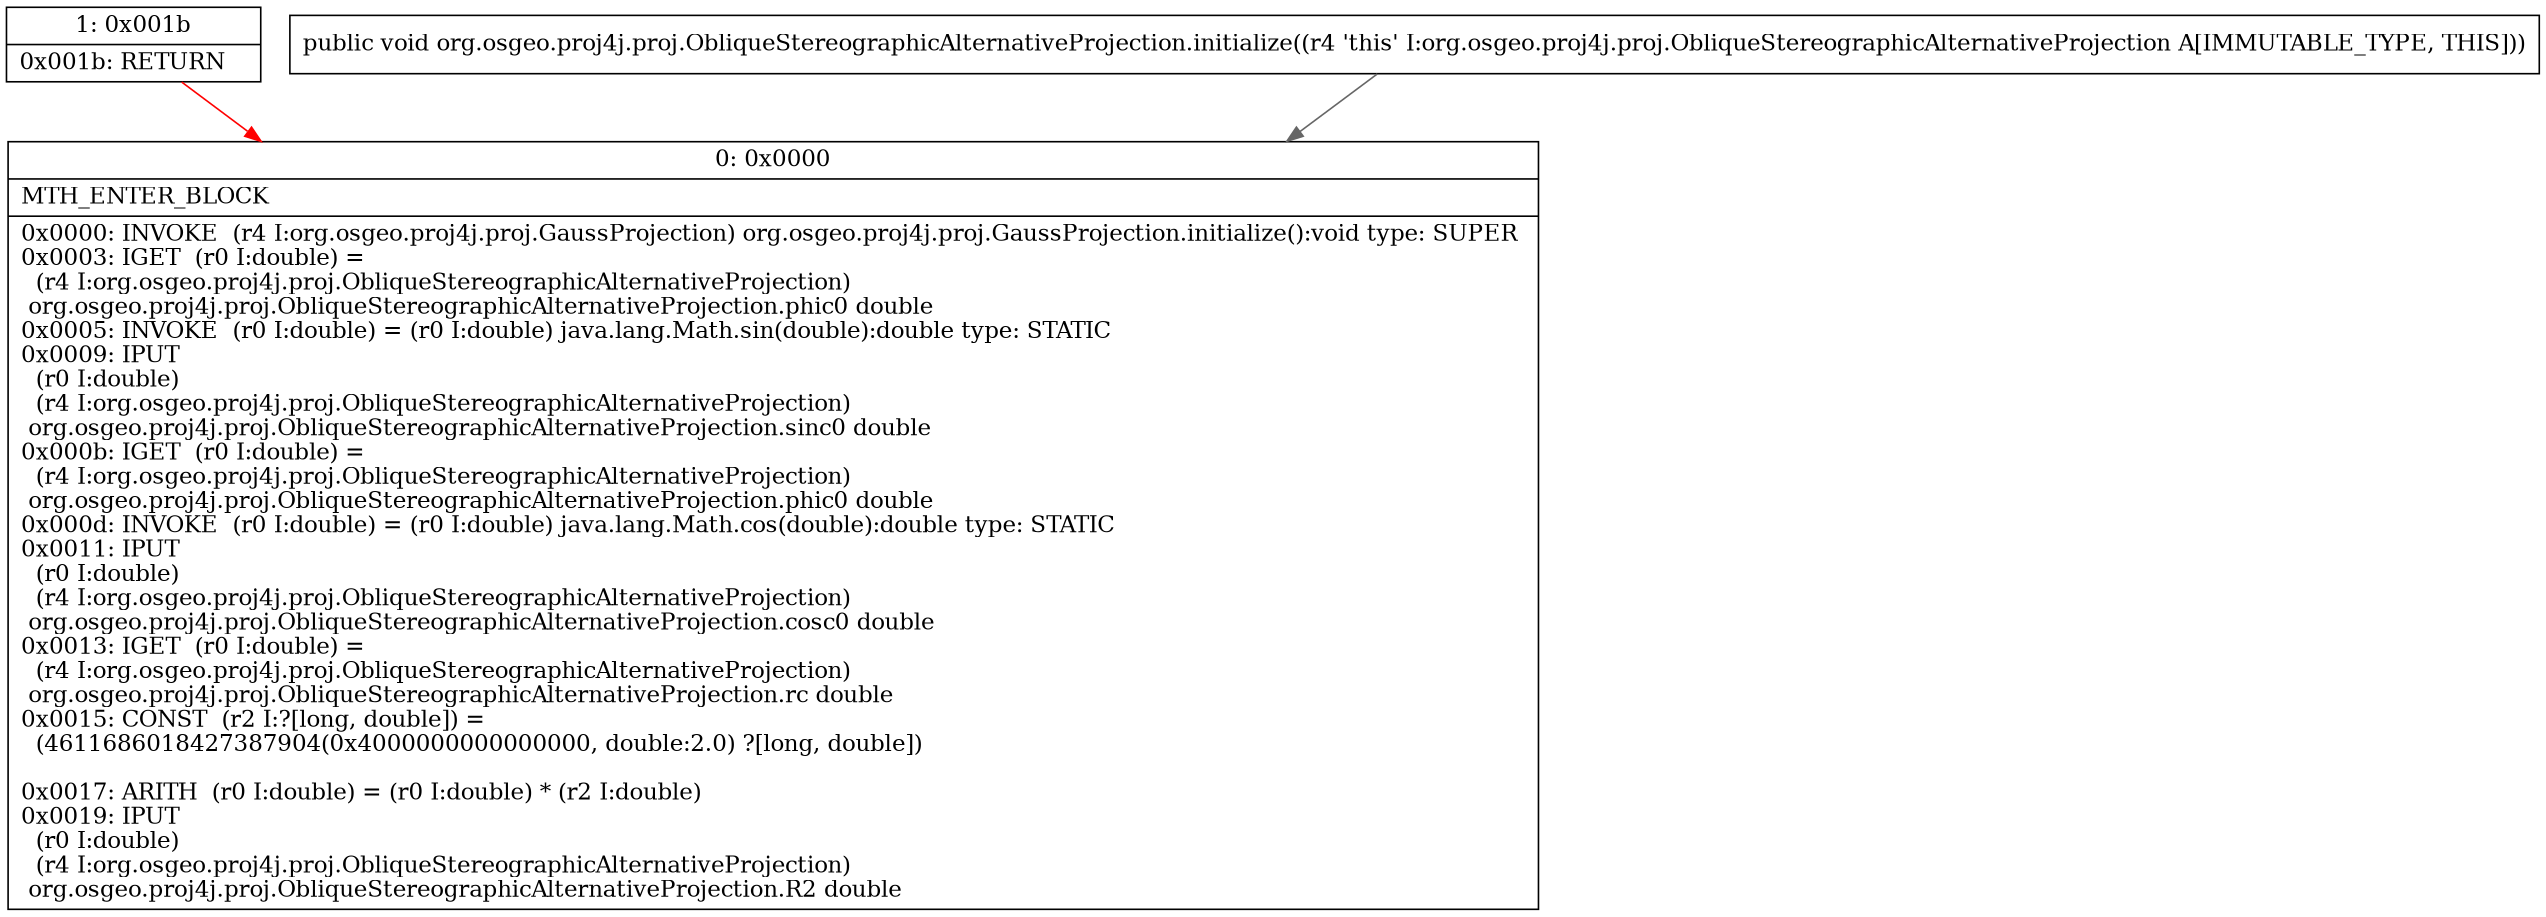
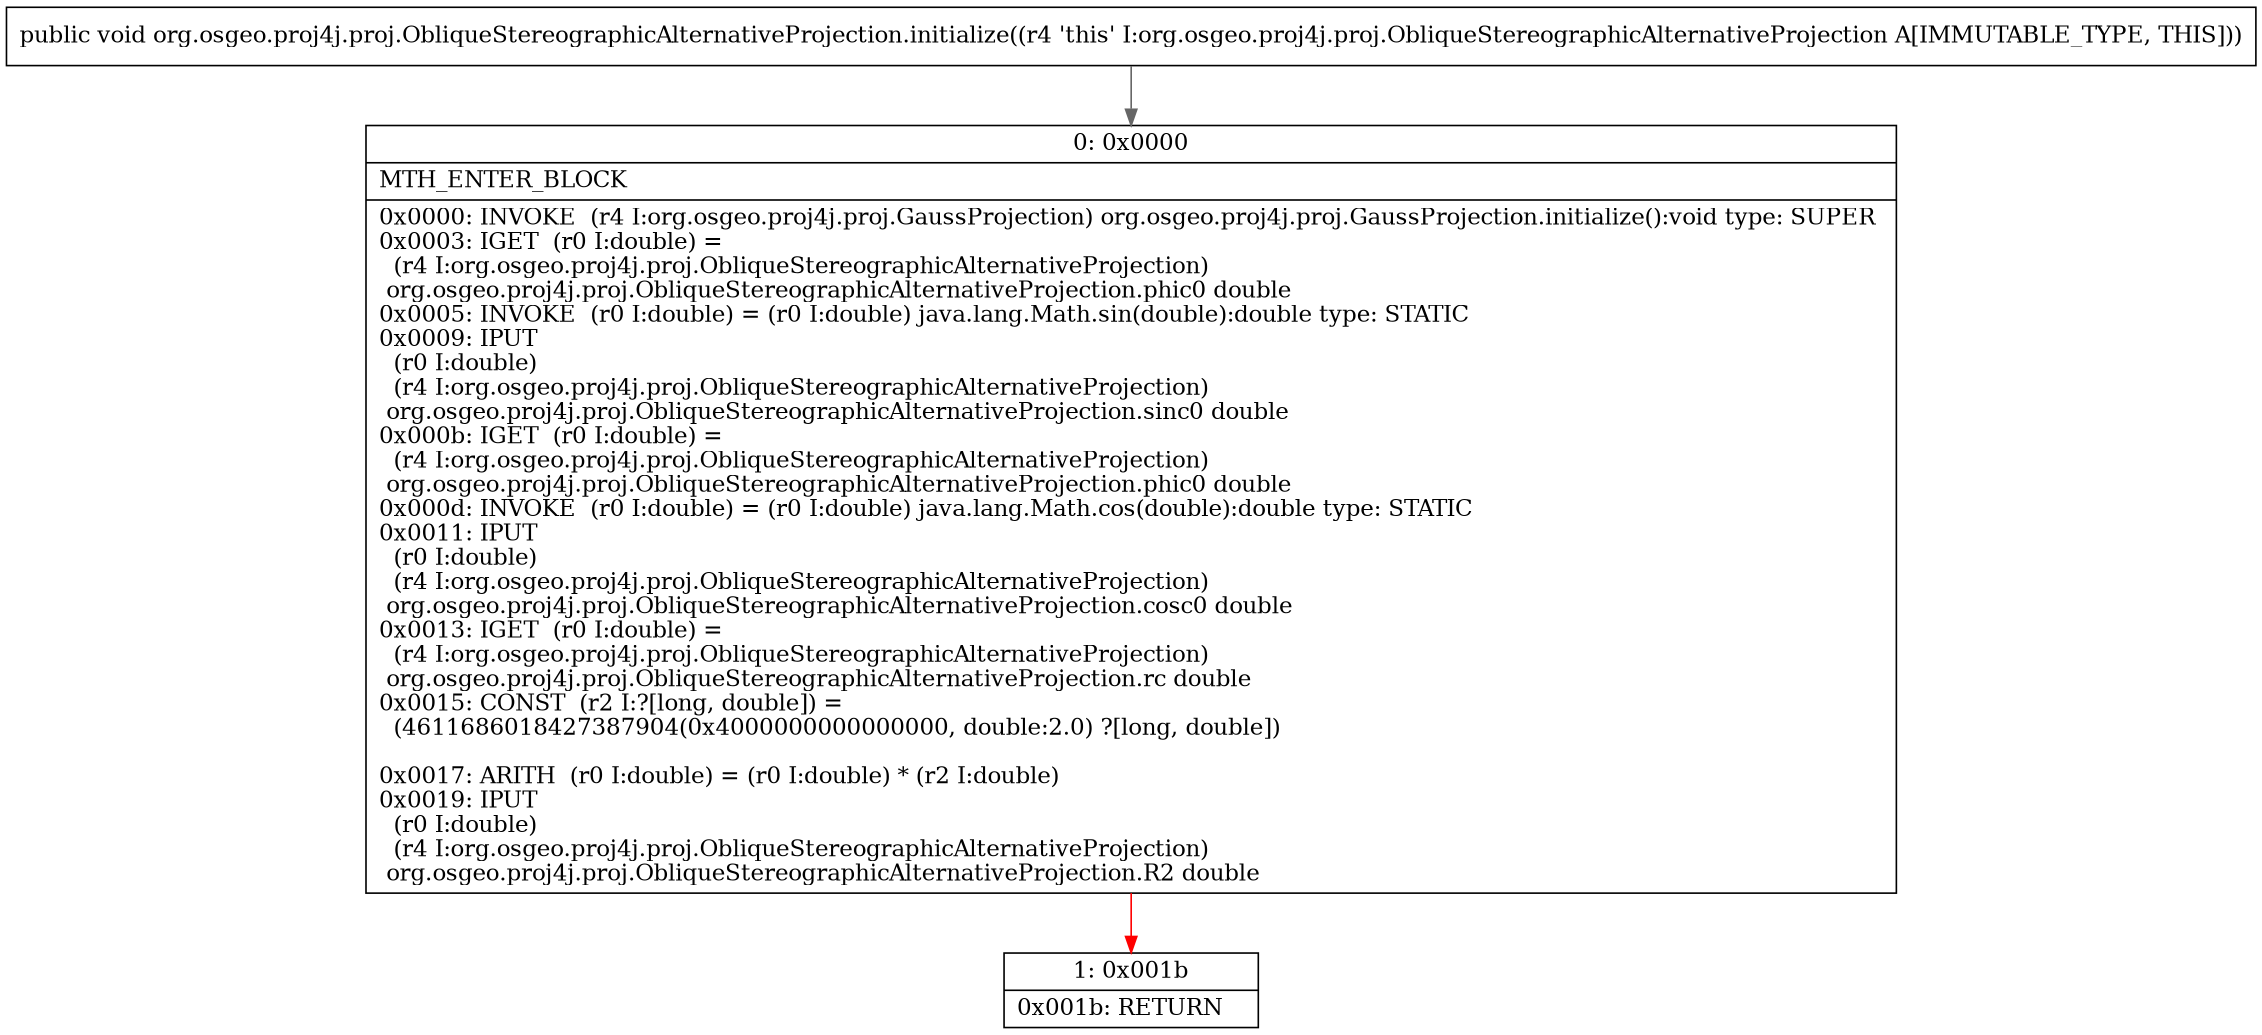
edge "1: 0x001b" -> "0: 0x0000": reversed
